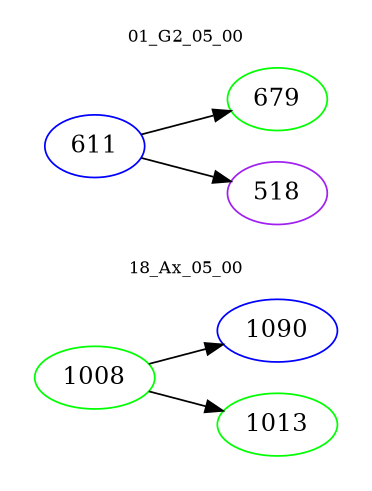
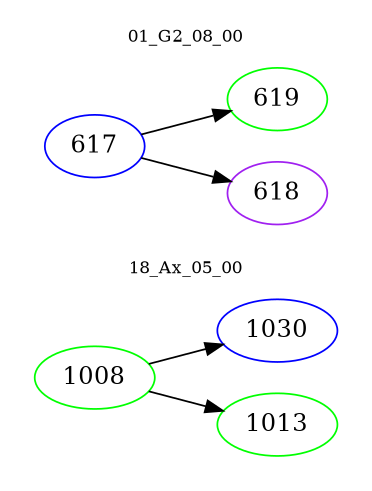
cluster "01_G2_05_00": label "01_G2_05_00" -> "01_G2_08_00"
node "679": label "679" -> "619"
node "611": label "611" -> "617"
node "518": label "518" -> "618"
node "1090": label "1090" -> "1030"
